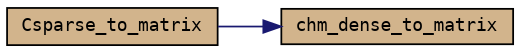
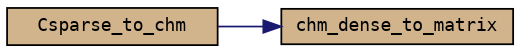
node "Csparse_to_matrix": label "Csparse_to_matrix" -> "Csparse_to_chm"
